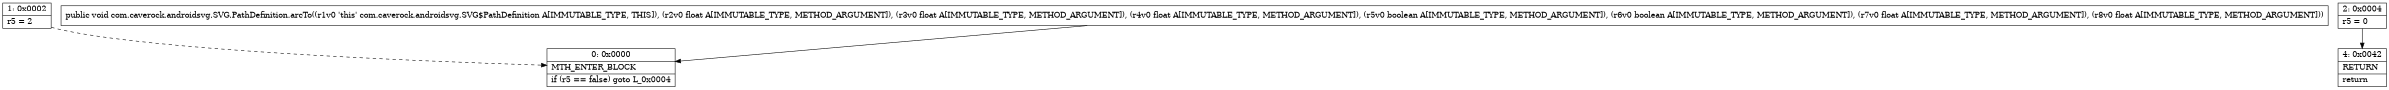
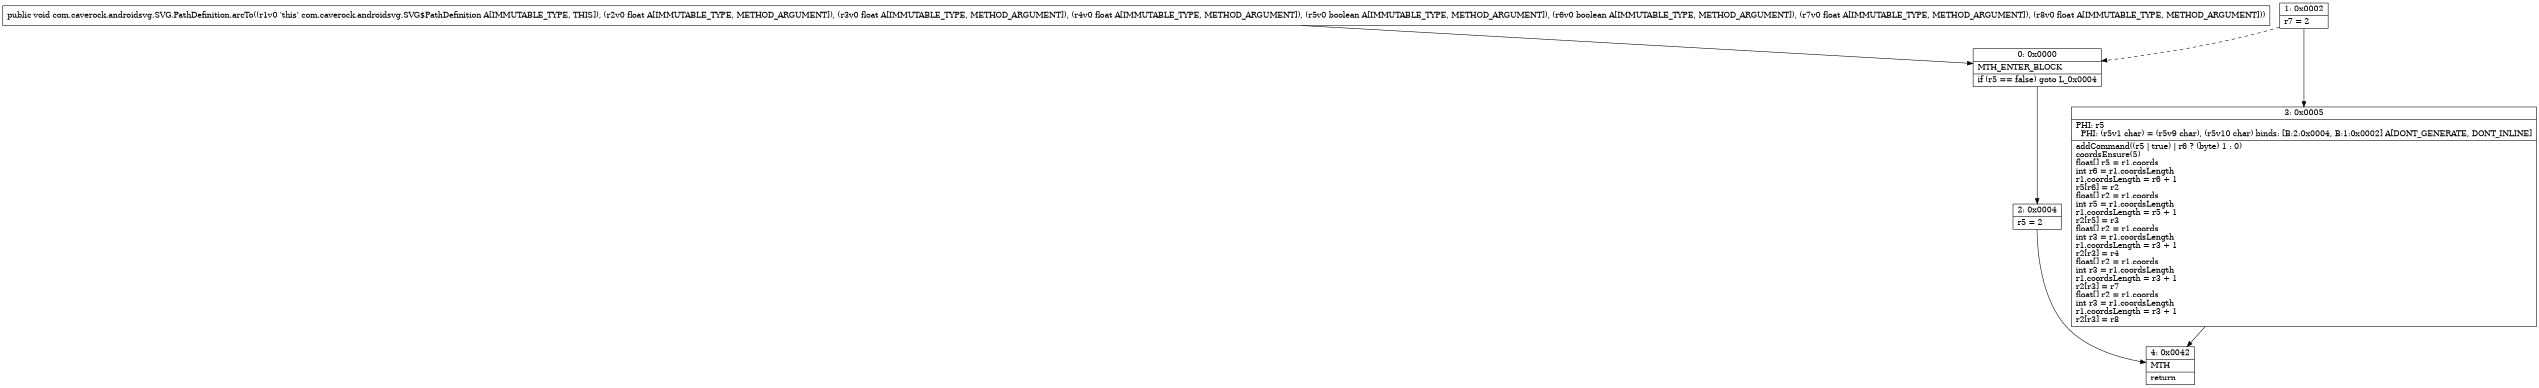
node "1: 0x0002": text "r5 = 2" -> "r7 = 2"
node "2: 0x0004": text "r5 = 0" -> "r5 = 2"
node "4: 0x0042": text "RETURN" -> "MTH"
edge "0: 0x0000" -> "2: 0x0004": added
node "3: 0x0005": added
